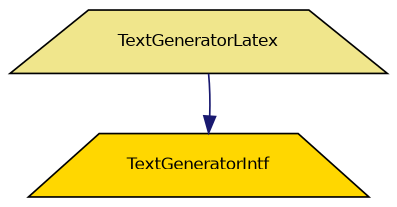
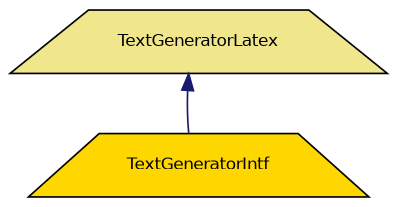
edge "TextGeneratorLatex" -> "TextGeneratorIntf": reversed
